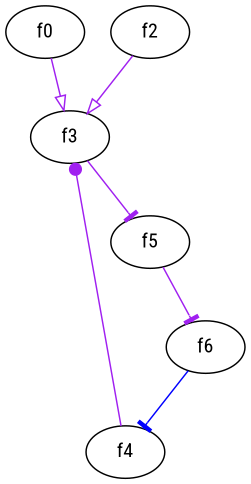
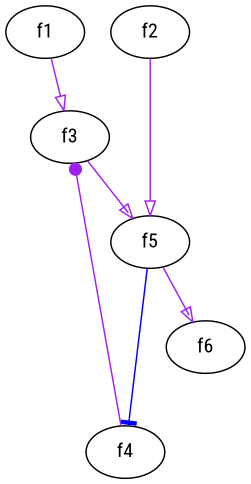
node "f0": label "f0" -> "f1"
edge "f2" -> "f3": now "f2" -> "f5"
edge "f3" -> "f5": arrowhead tee -> onormal
edge "f5" -> "f6": arrowhead tee -> onormal
edge "f6" -> "f4": now "f5" -> "f4"
